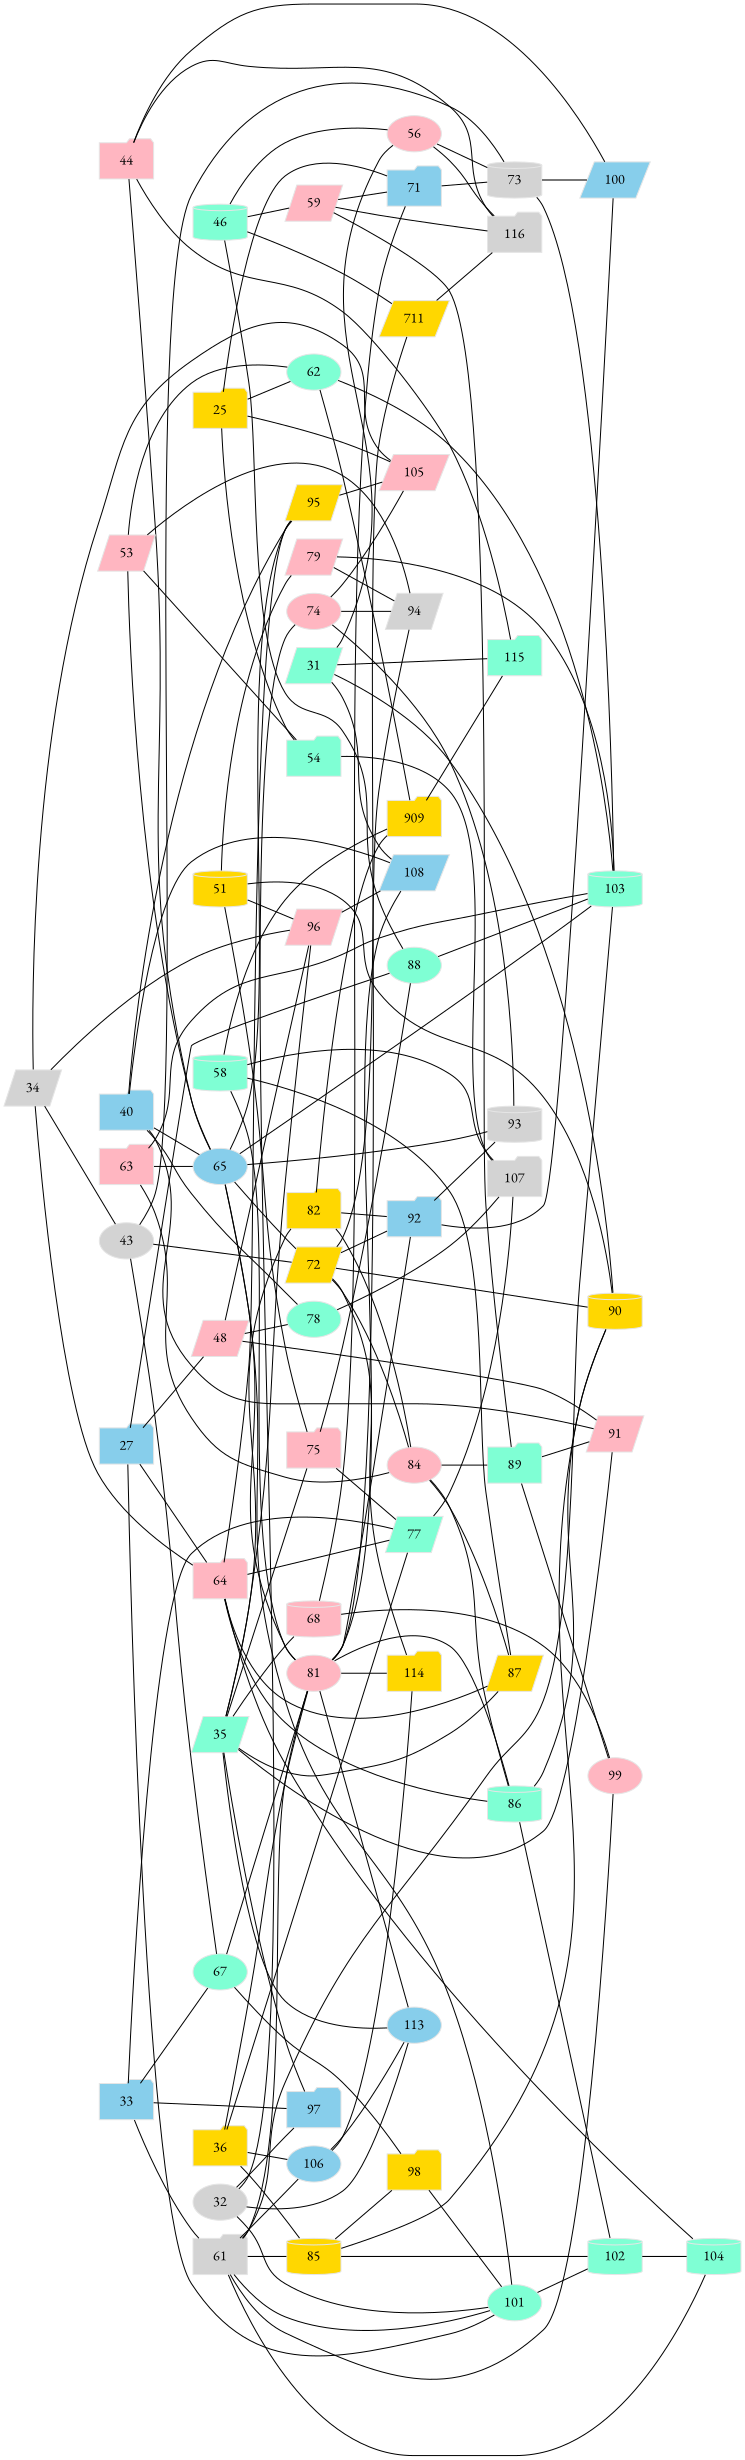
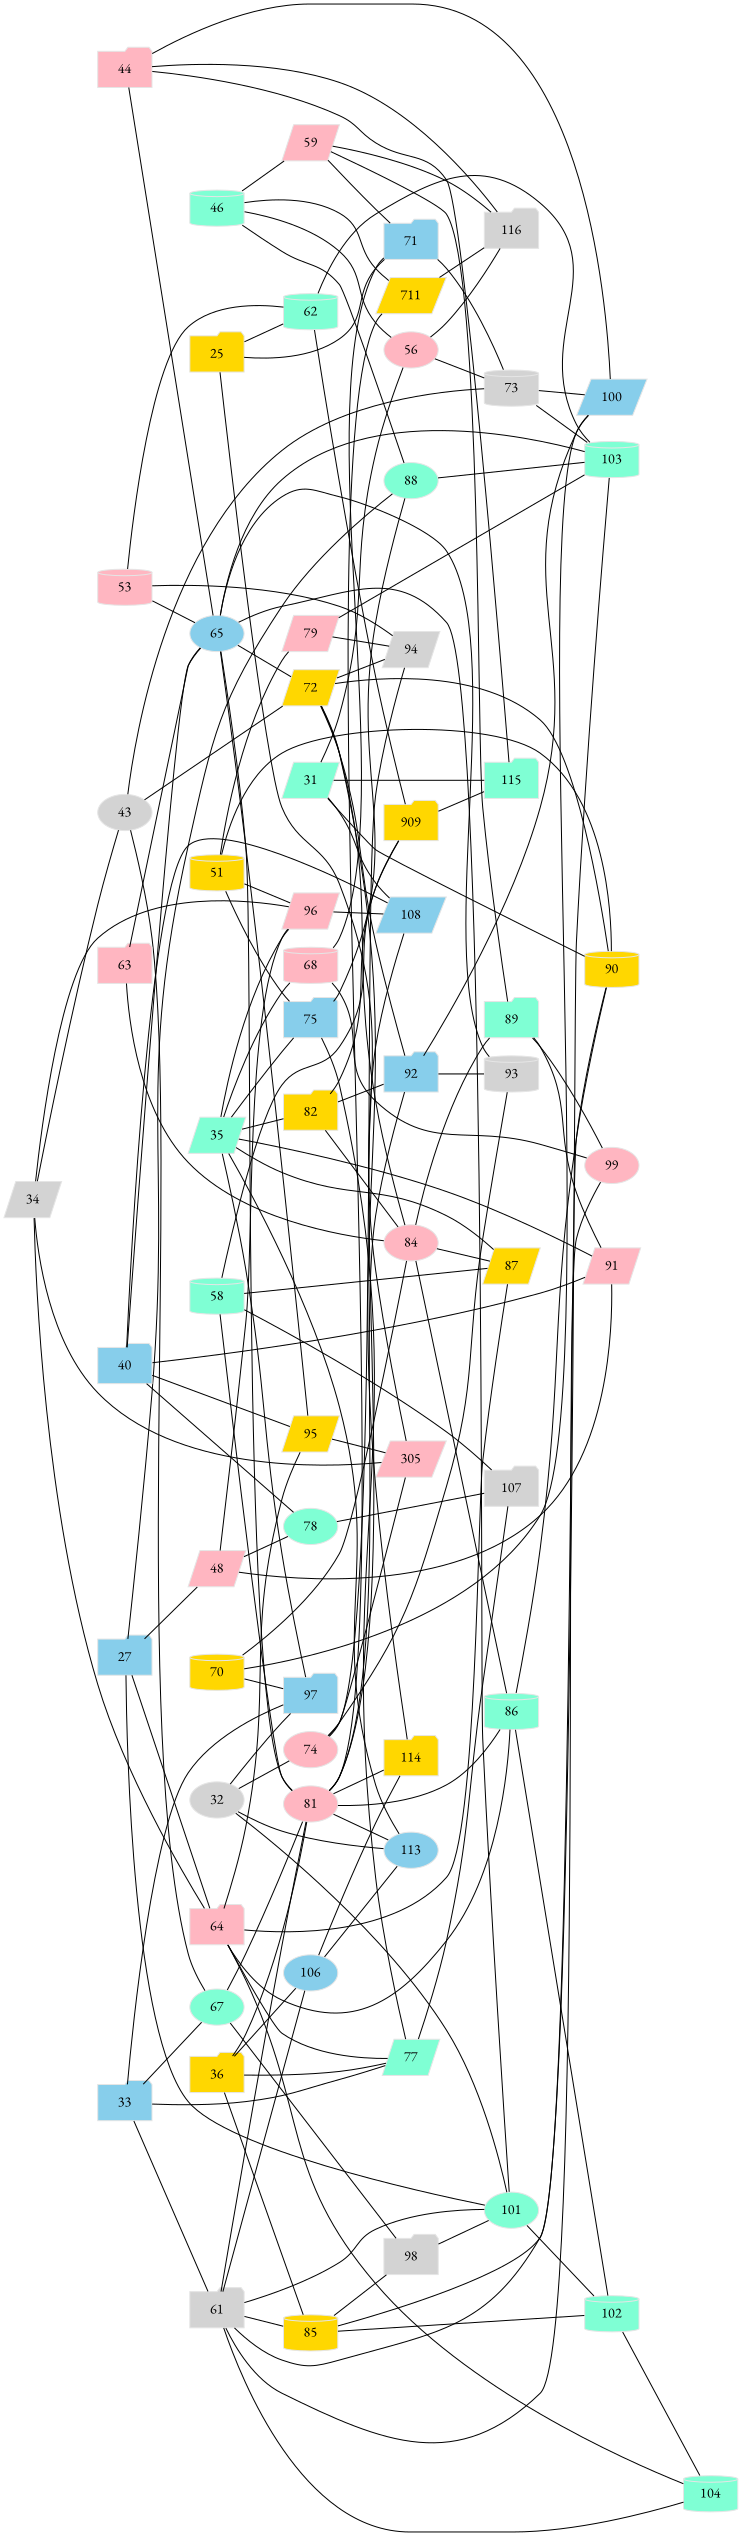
node "62": shape ellipse -> cylinder
node "105": label "105" -> "305"
node "53": shape parallelogram -> cylinder
node "54": removed
edge "103" -- "63": removed
node "75": fillcolor lightpink -> skyblue
node "70": added
node "98": fillcolor gold -> lightgrey
